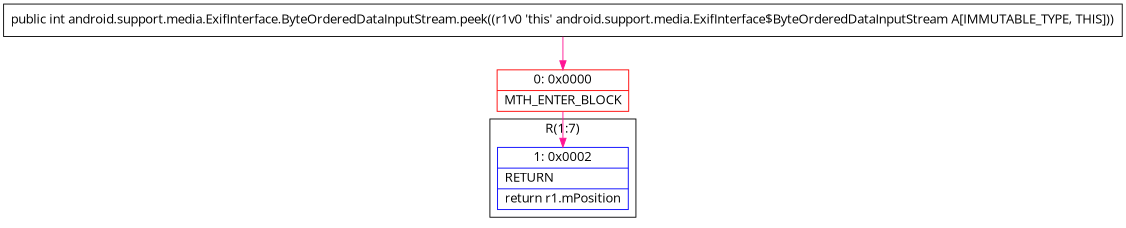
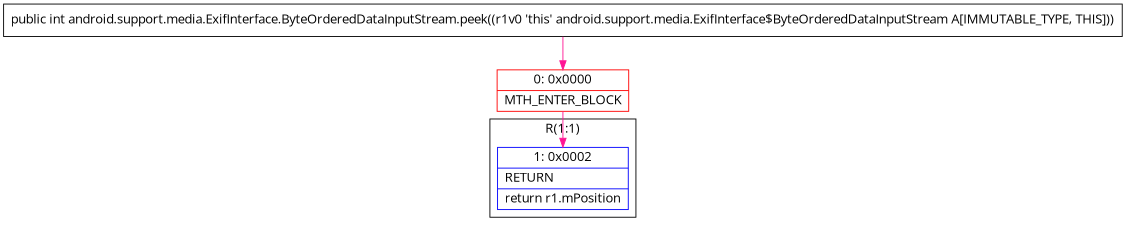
cluster "R(1:7)": label "R(1:7)" -> "R(1:1)"
